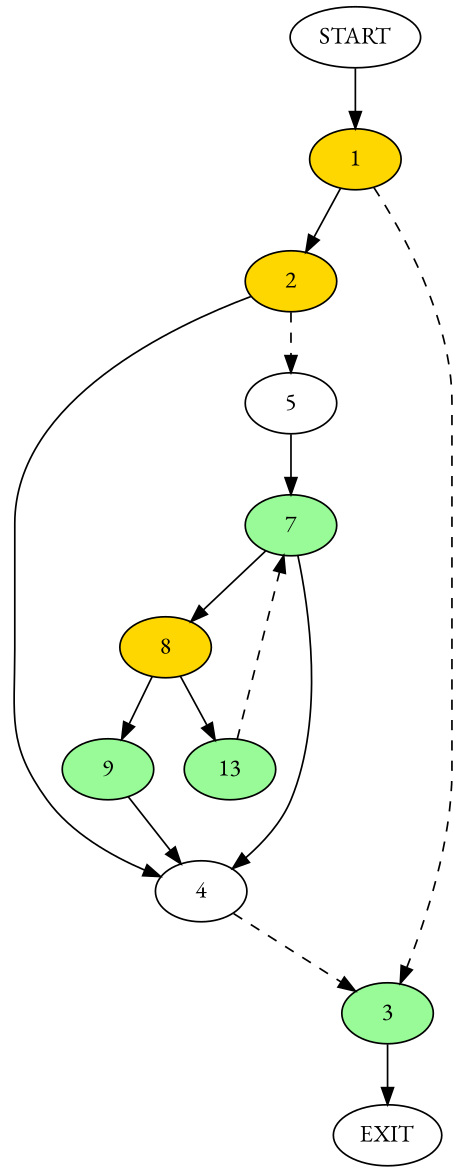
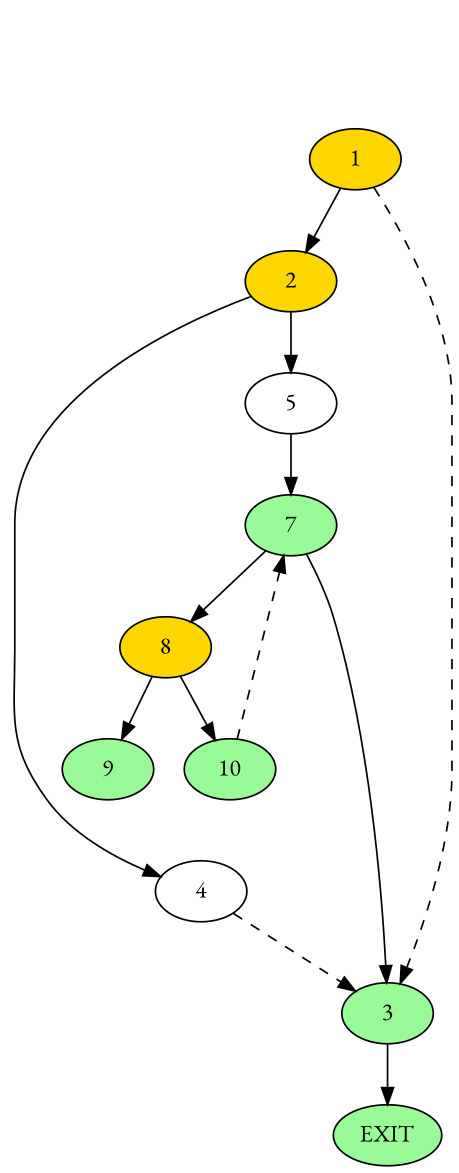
node "START": removed
edge "2" -> "5": style dashed -> solid
edge "7" -> "4": now "7" -> "3"
node "13": label "13" -> "10"
edge "9" -> "4": removed
node "EXIT": fillcolor white -> palegreen
